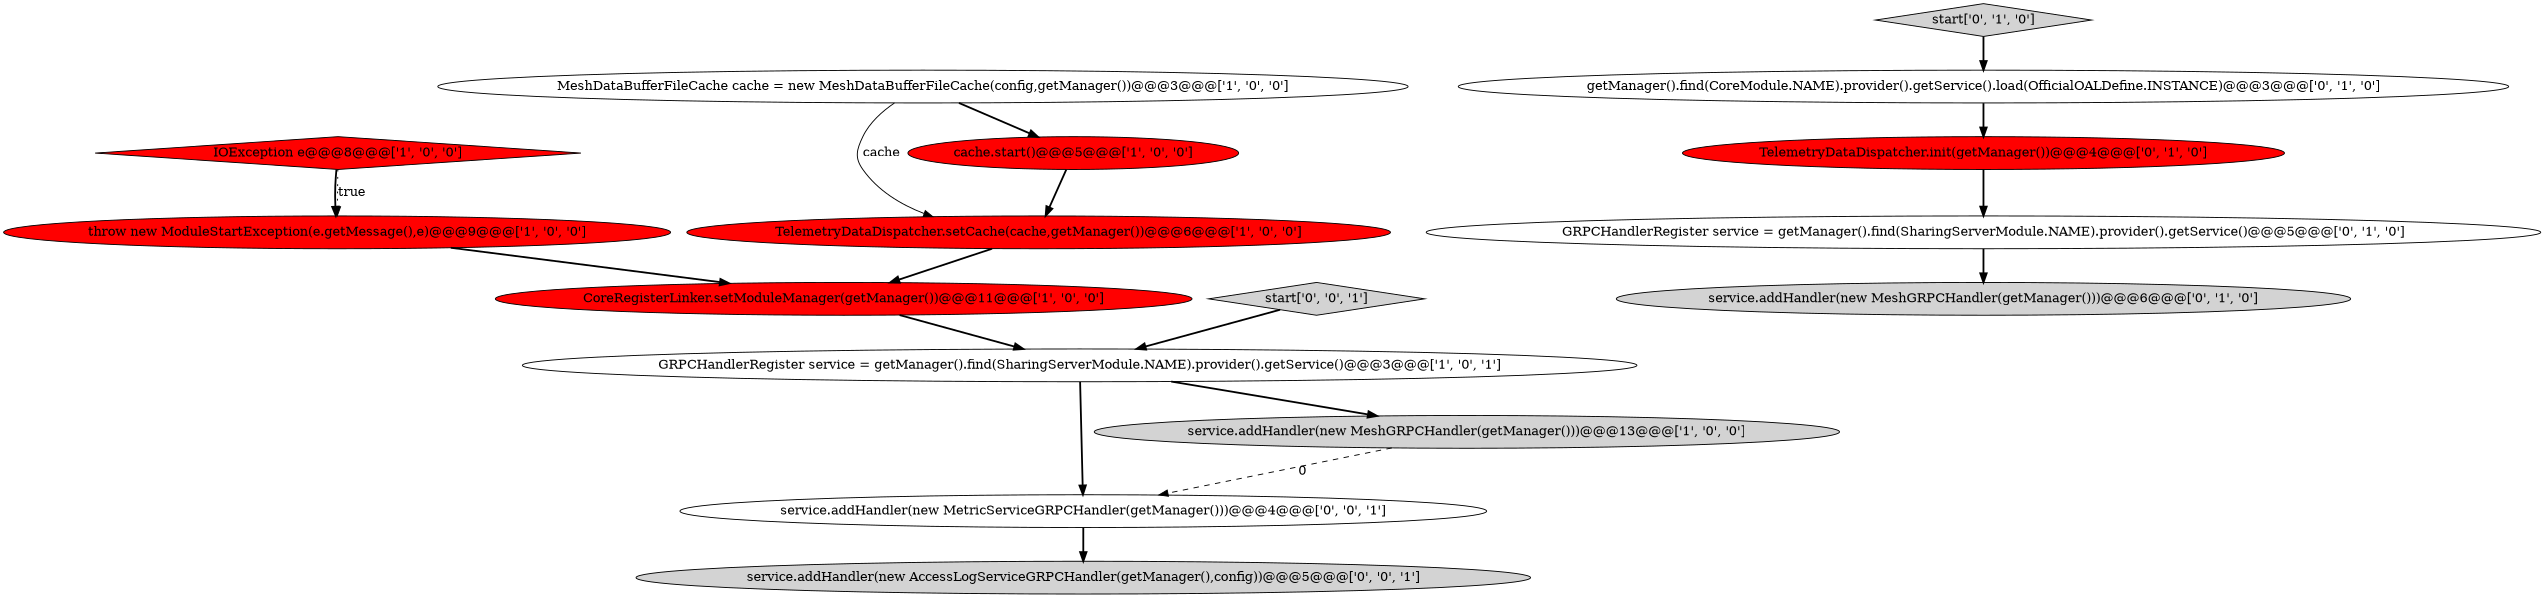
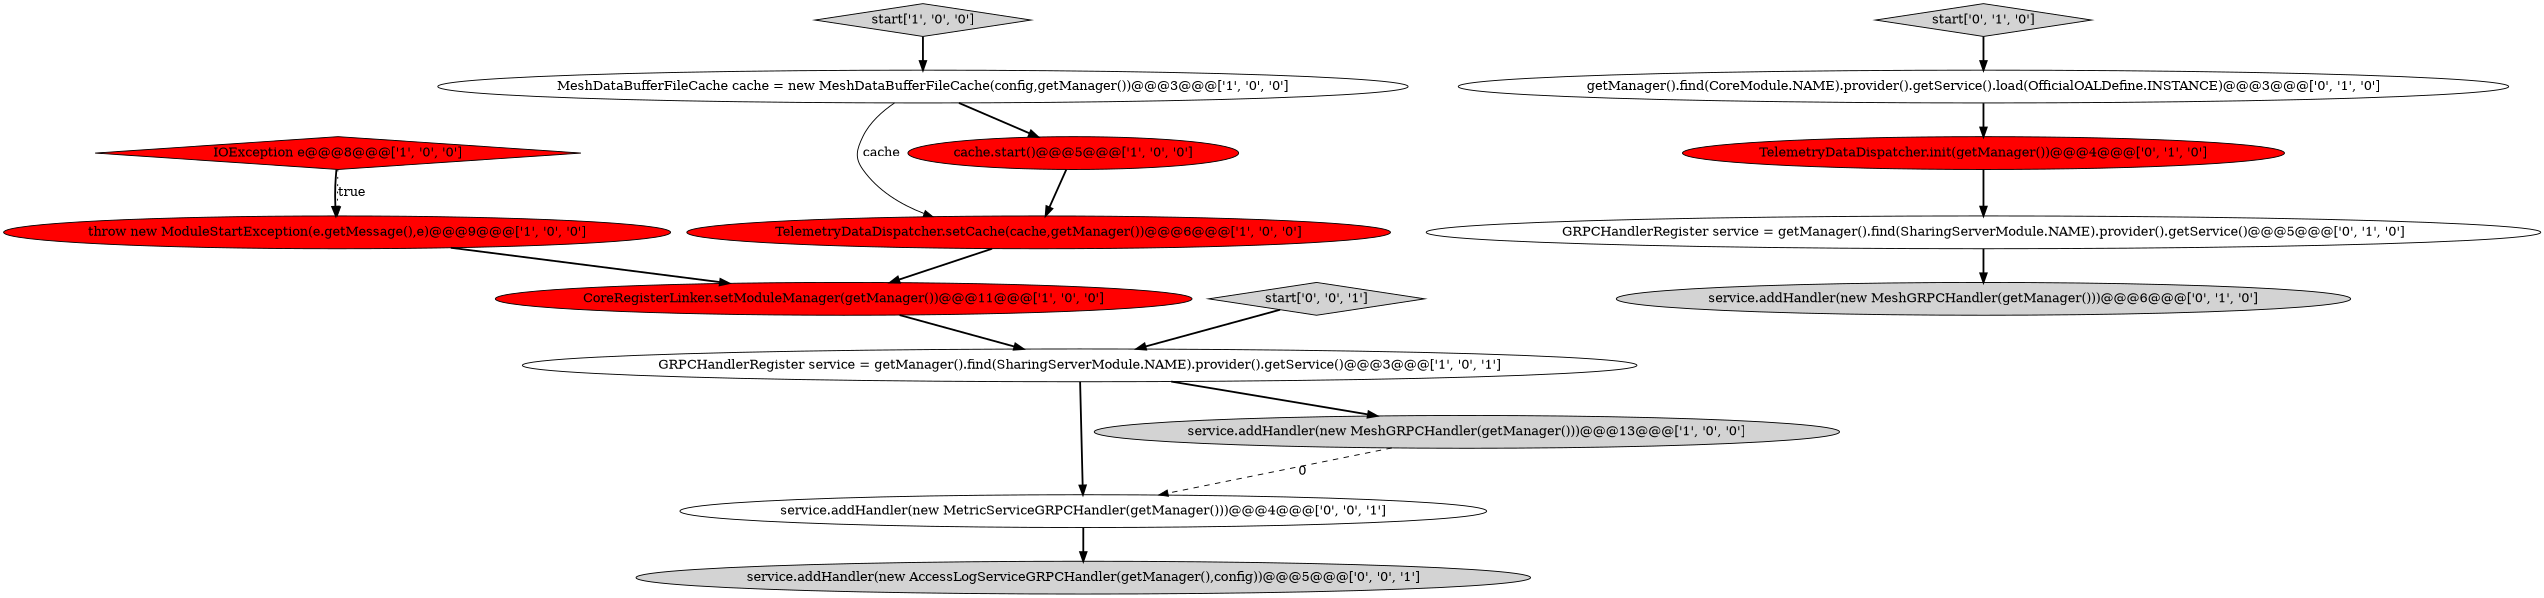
node "start['1', '0', '0']": added
